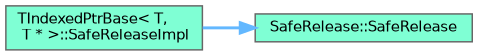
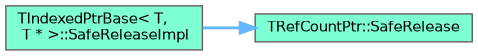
node "SafeRelease::SafeRelease": label "SafeRelease::SafeRelease" -> "TRefCountPtr::SafeRelease"
